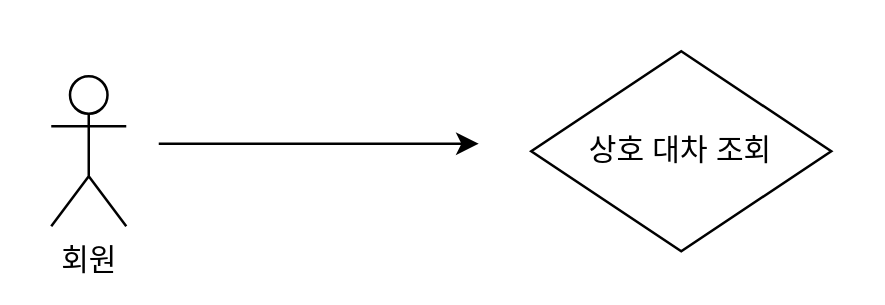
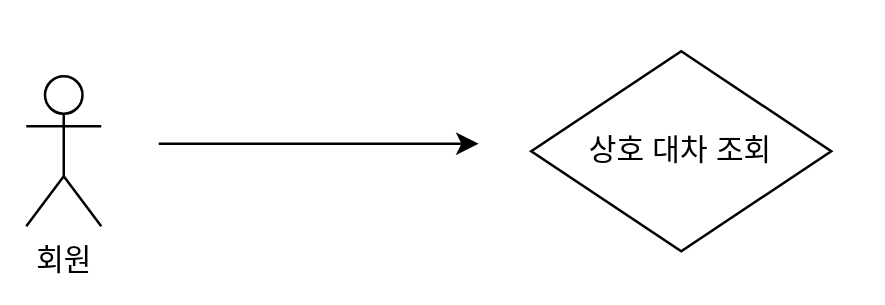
node "회원": moved (89, 151) -> (64, 151)
